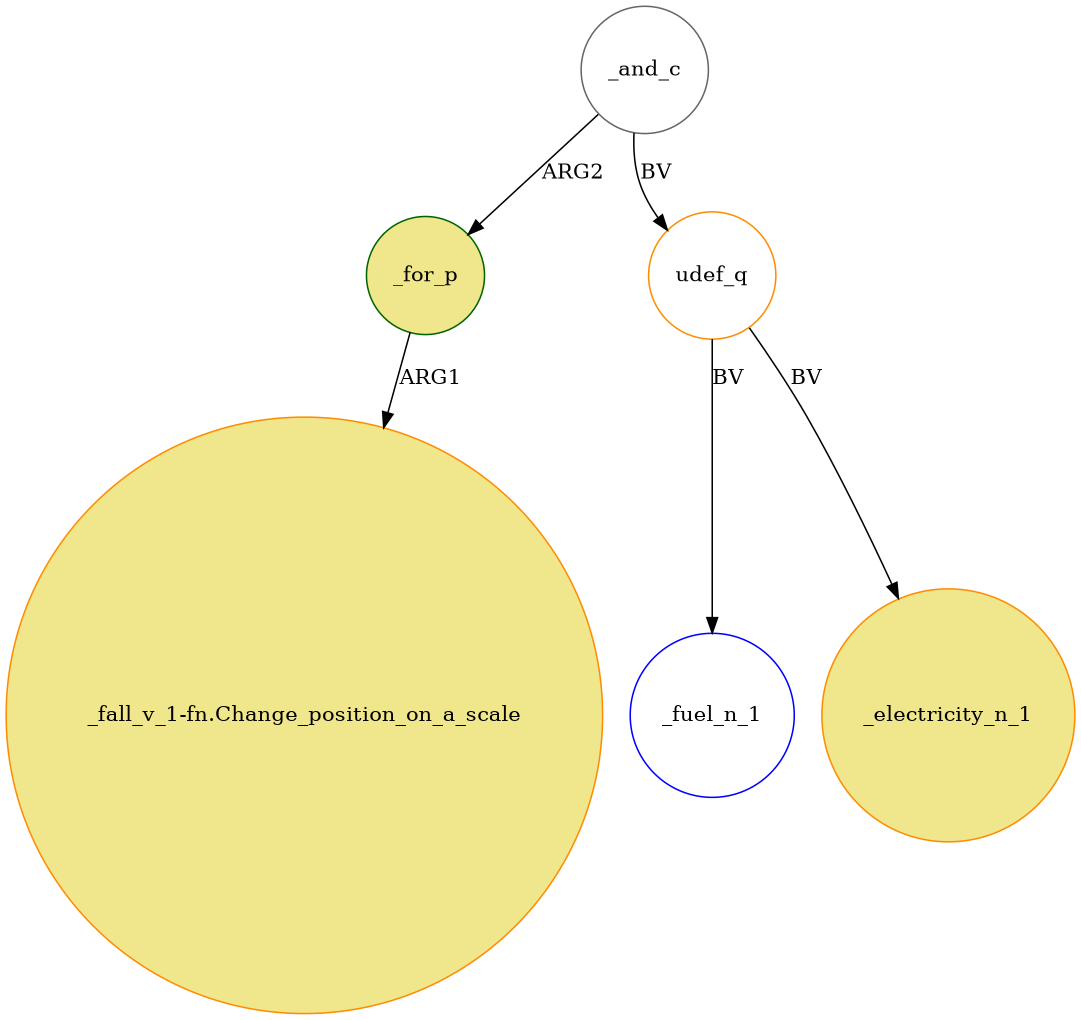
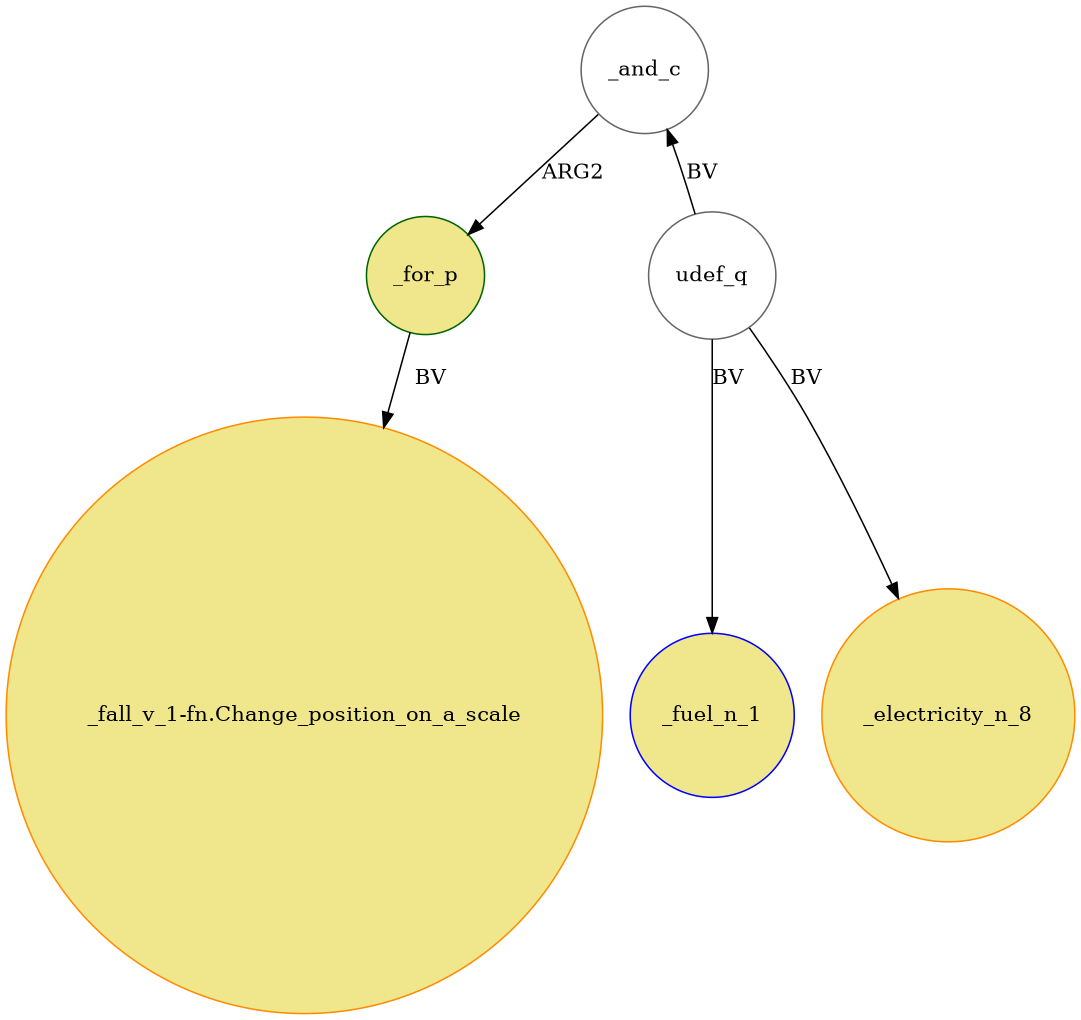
edge "_and_c" -> "udef_q": reversed
node "udef_q": color darkorange -> gray40
edge "_for_p" -> "_fall_v_1-fn.Change_position_on_a_scale": label "ARG1" -> "BV"
node "_fuel_n_1": fillcolor white -> khaki
node "_electricity_n_1": label "_electricity_n_1" -> "_electricity_n_8"
